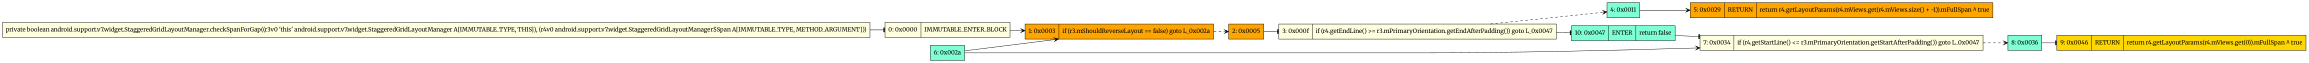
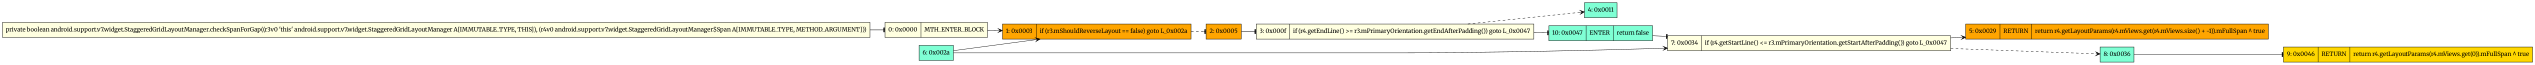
edge "4: 0x0011" -> "5: 0x0029": now "7: 0x0034" -> "5: 0x0029"
node "0: 0x0000": text "IMMUTABLE_ENTER_BLOCK" -> "MTH_ENTER_BLOCK"
edge "1: 0x0003" -> "2: 0x0005": arrowhead vee -> tee
